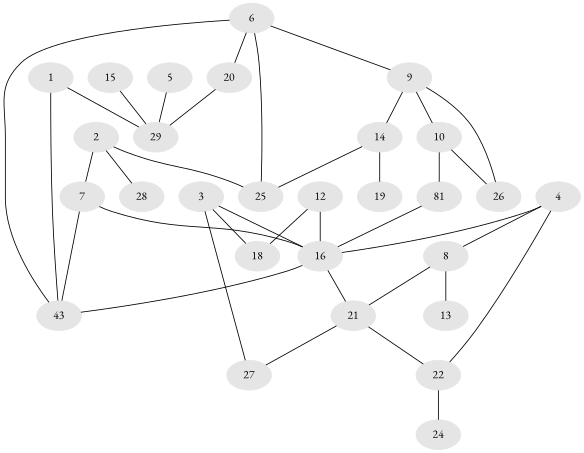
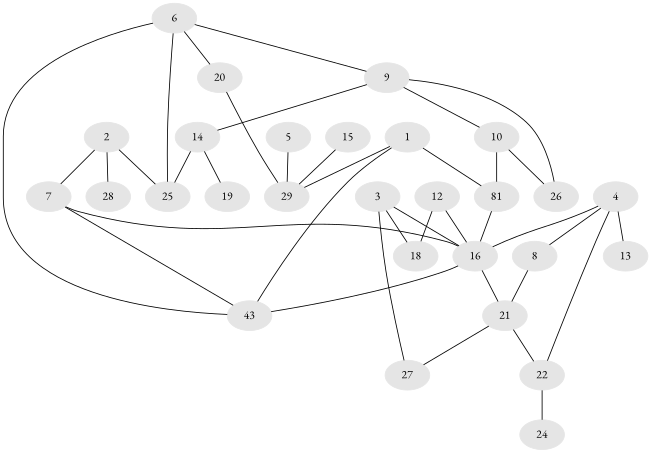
edge "1" -- "81": added
edge "8" -- "13": now "4" -- "13"
